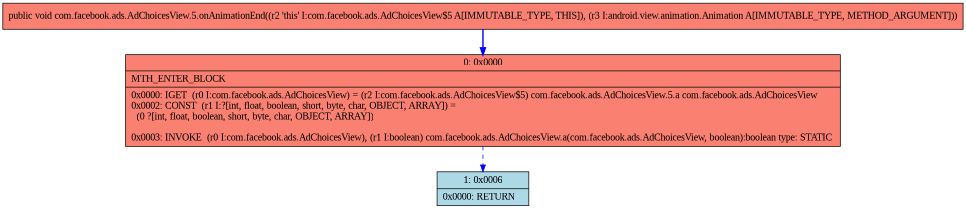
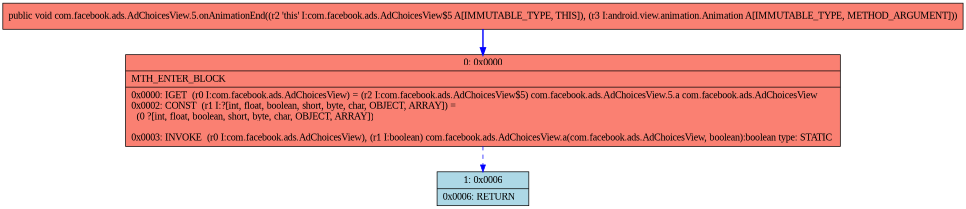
node "1: 0x0006": text "0x0000: RETURN" -> "0x0006: RETURN"
